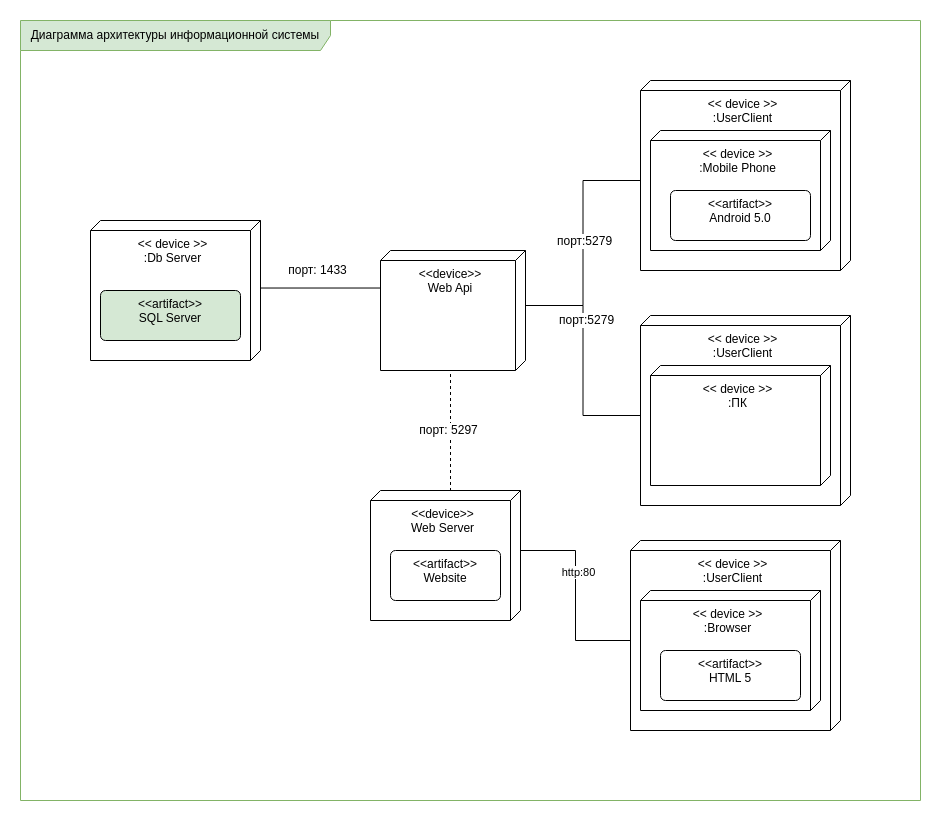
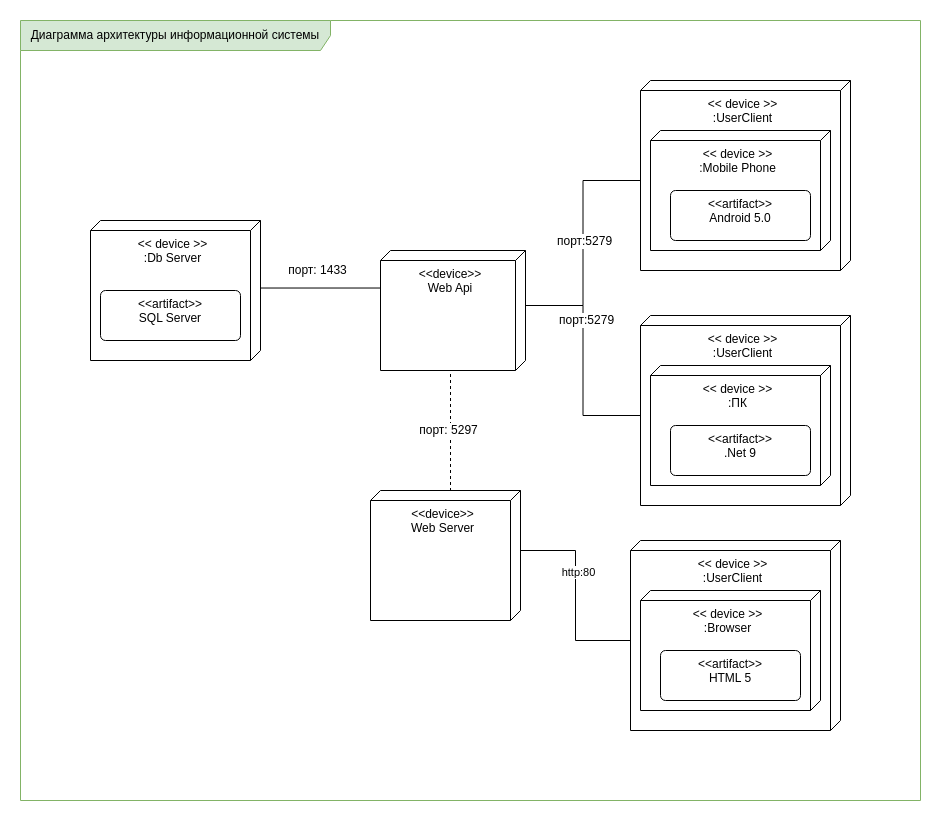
node "<<artifact>> SQL Server": fillcolor #d5e8d4 -> #ffffff
node "<<artifact>> .Net 9": added
node "<<artifact>> Website": removed
